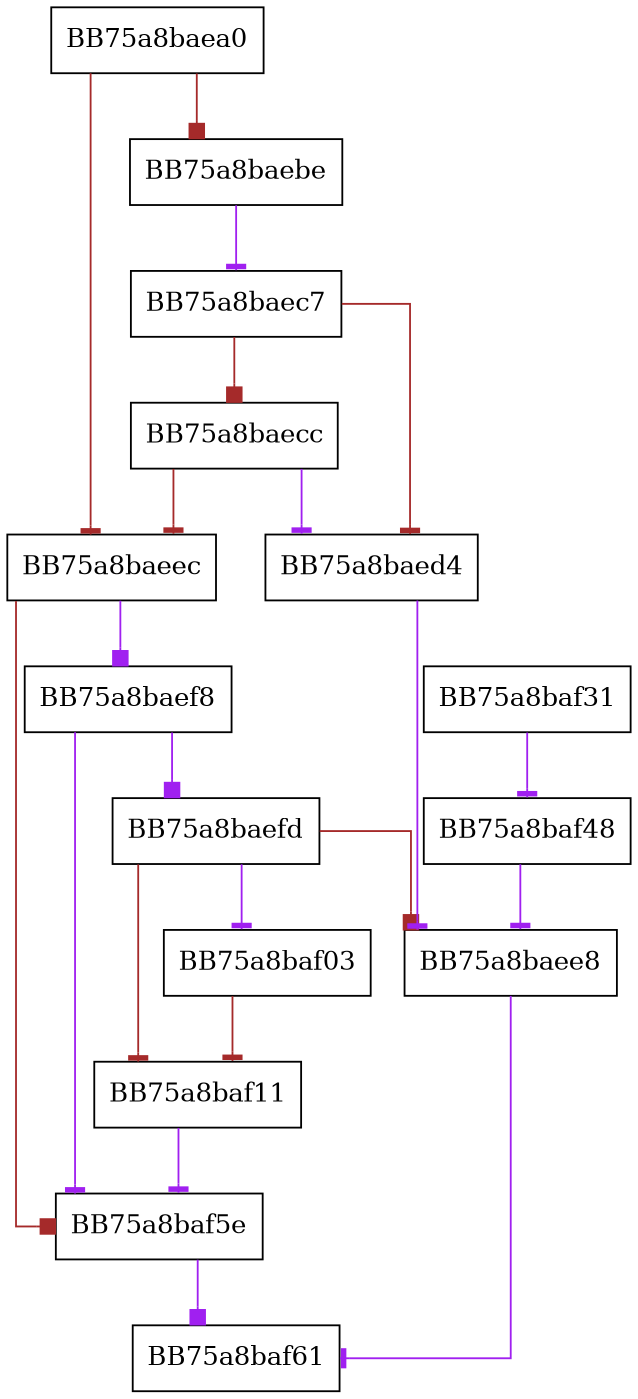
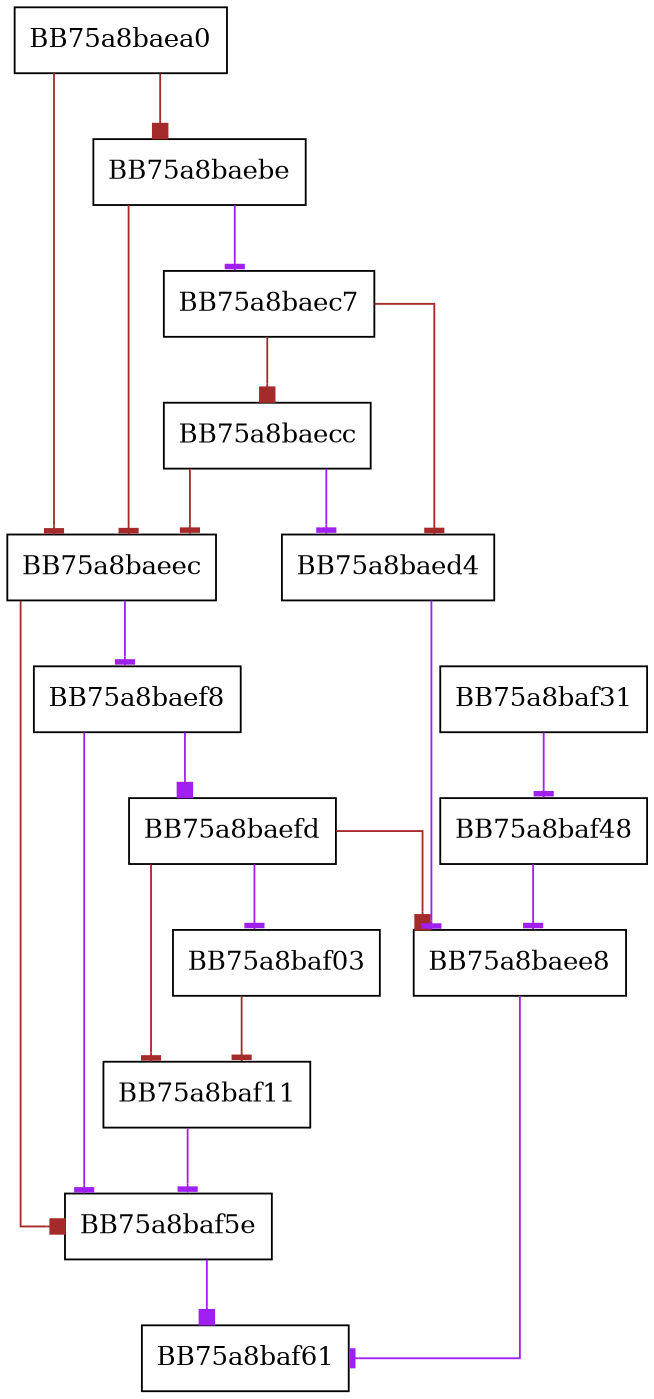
edge "BB75a8baebe" -> "BB75a8baeec": added
edge "BB75a8baeec" -> "BB75a8baef8": arrowhead box -> tee
